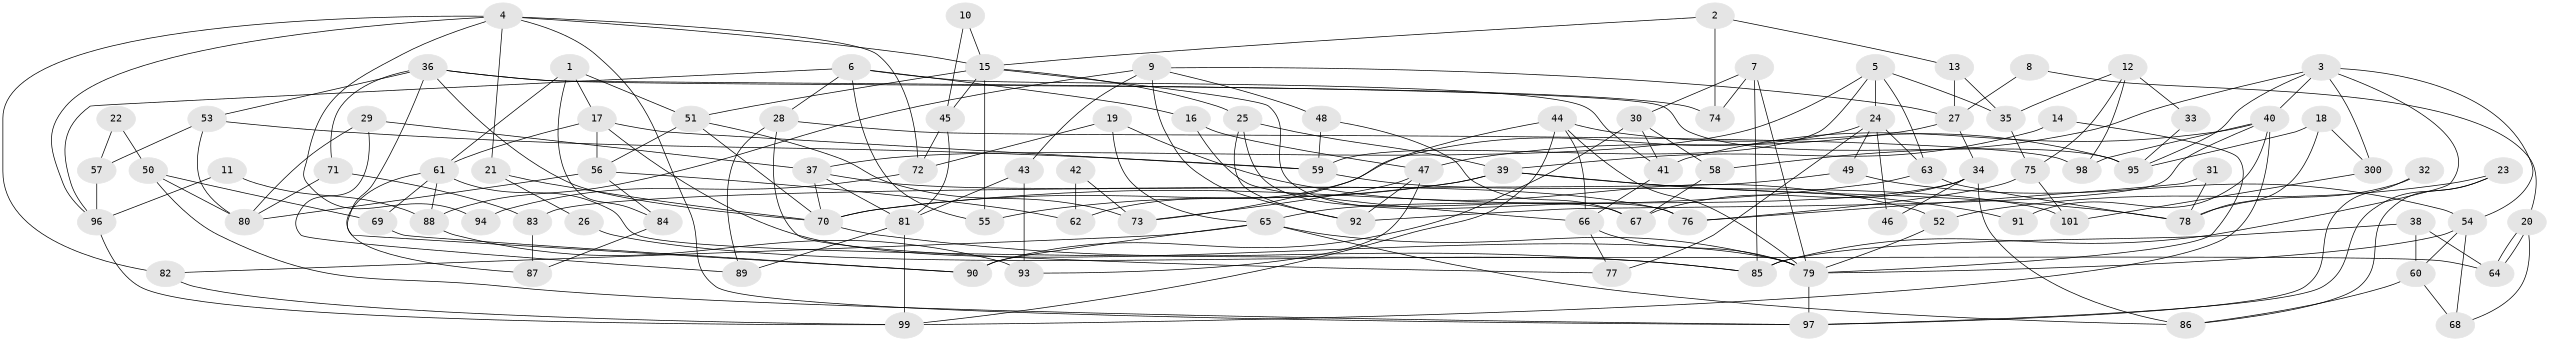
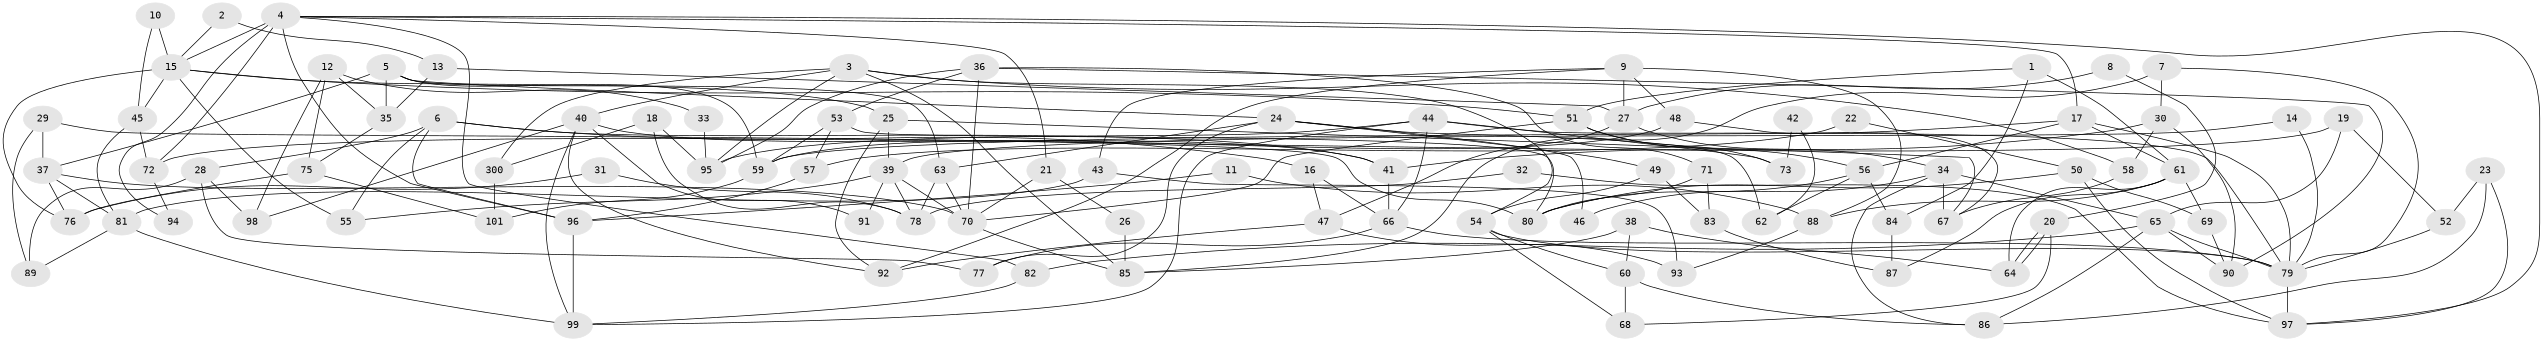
edge "1" -- "17": now "4" -- "17"
node "74": removed
edge "47" -- "73": removed
